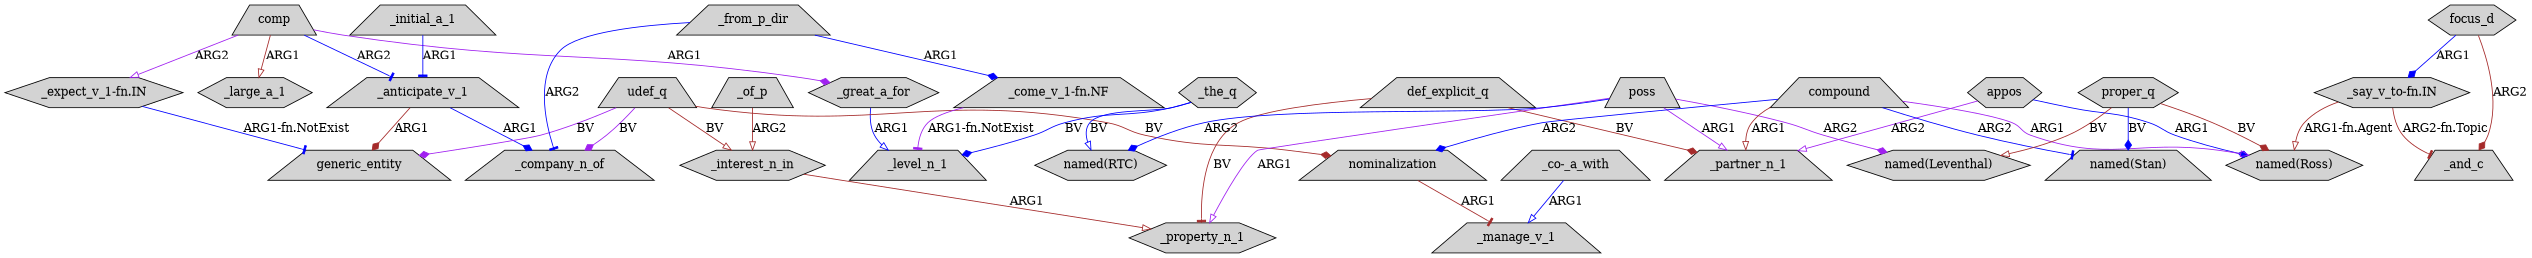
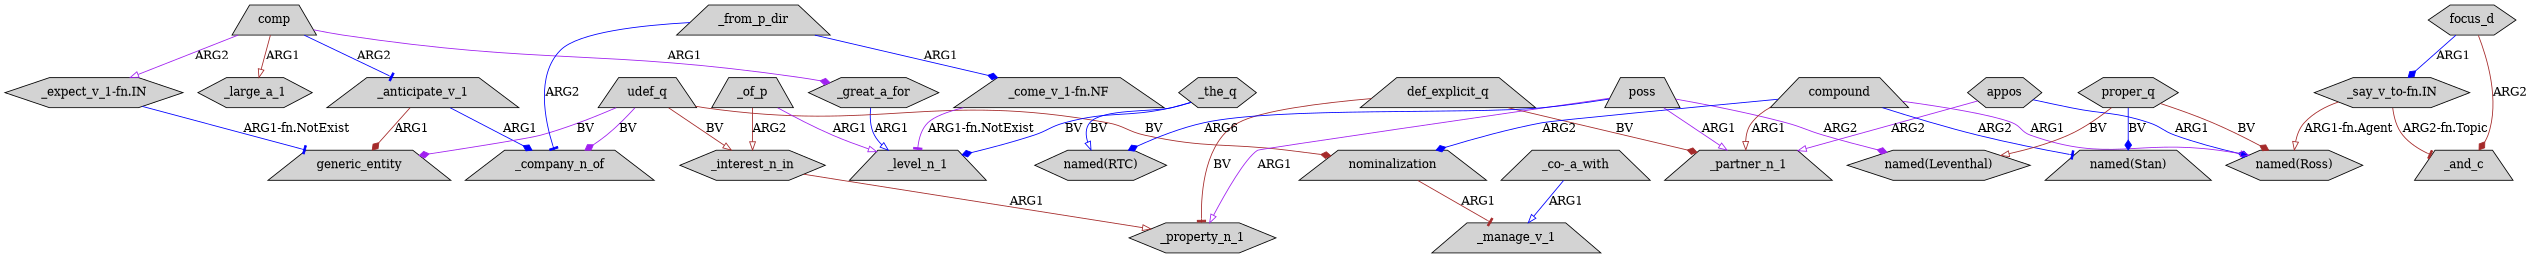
node "_initial_a_1": removed
edge "poss" -> "named(RTC)": label "ARG2" -> "ARG6"
edge "_of_p" -> "_level_n_1": added, label "ARG1"
